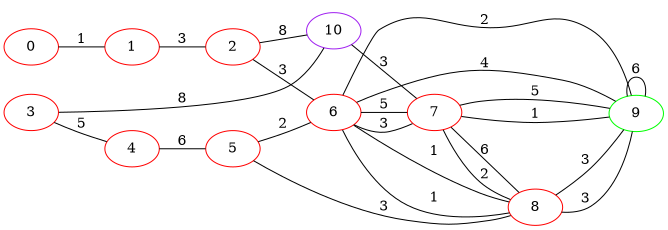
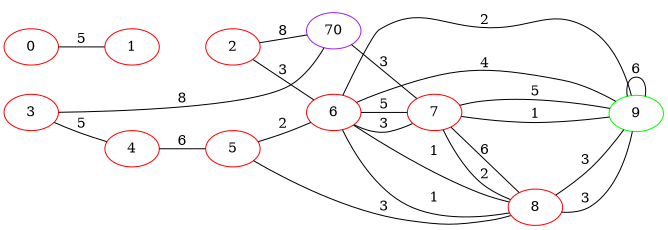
node "10": label "10" -> "70"
edge "0" -- "1": label "1" -> "5"
edge "1" -- "2": removed, label "3"
